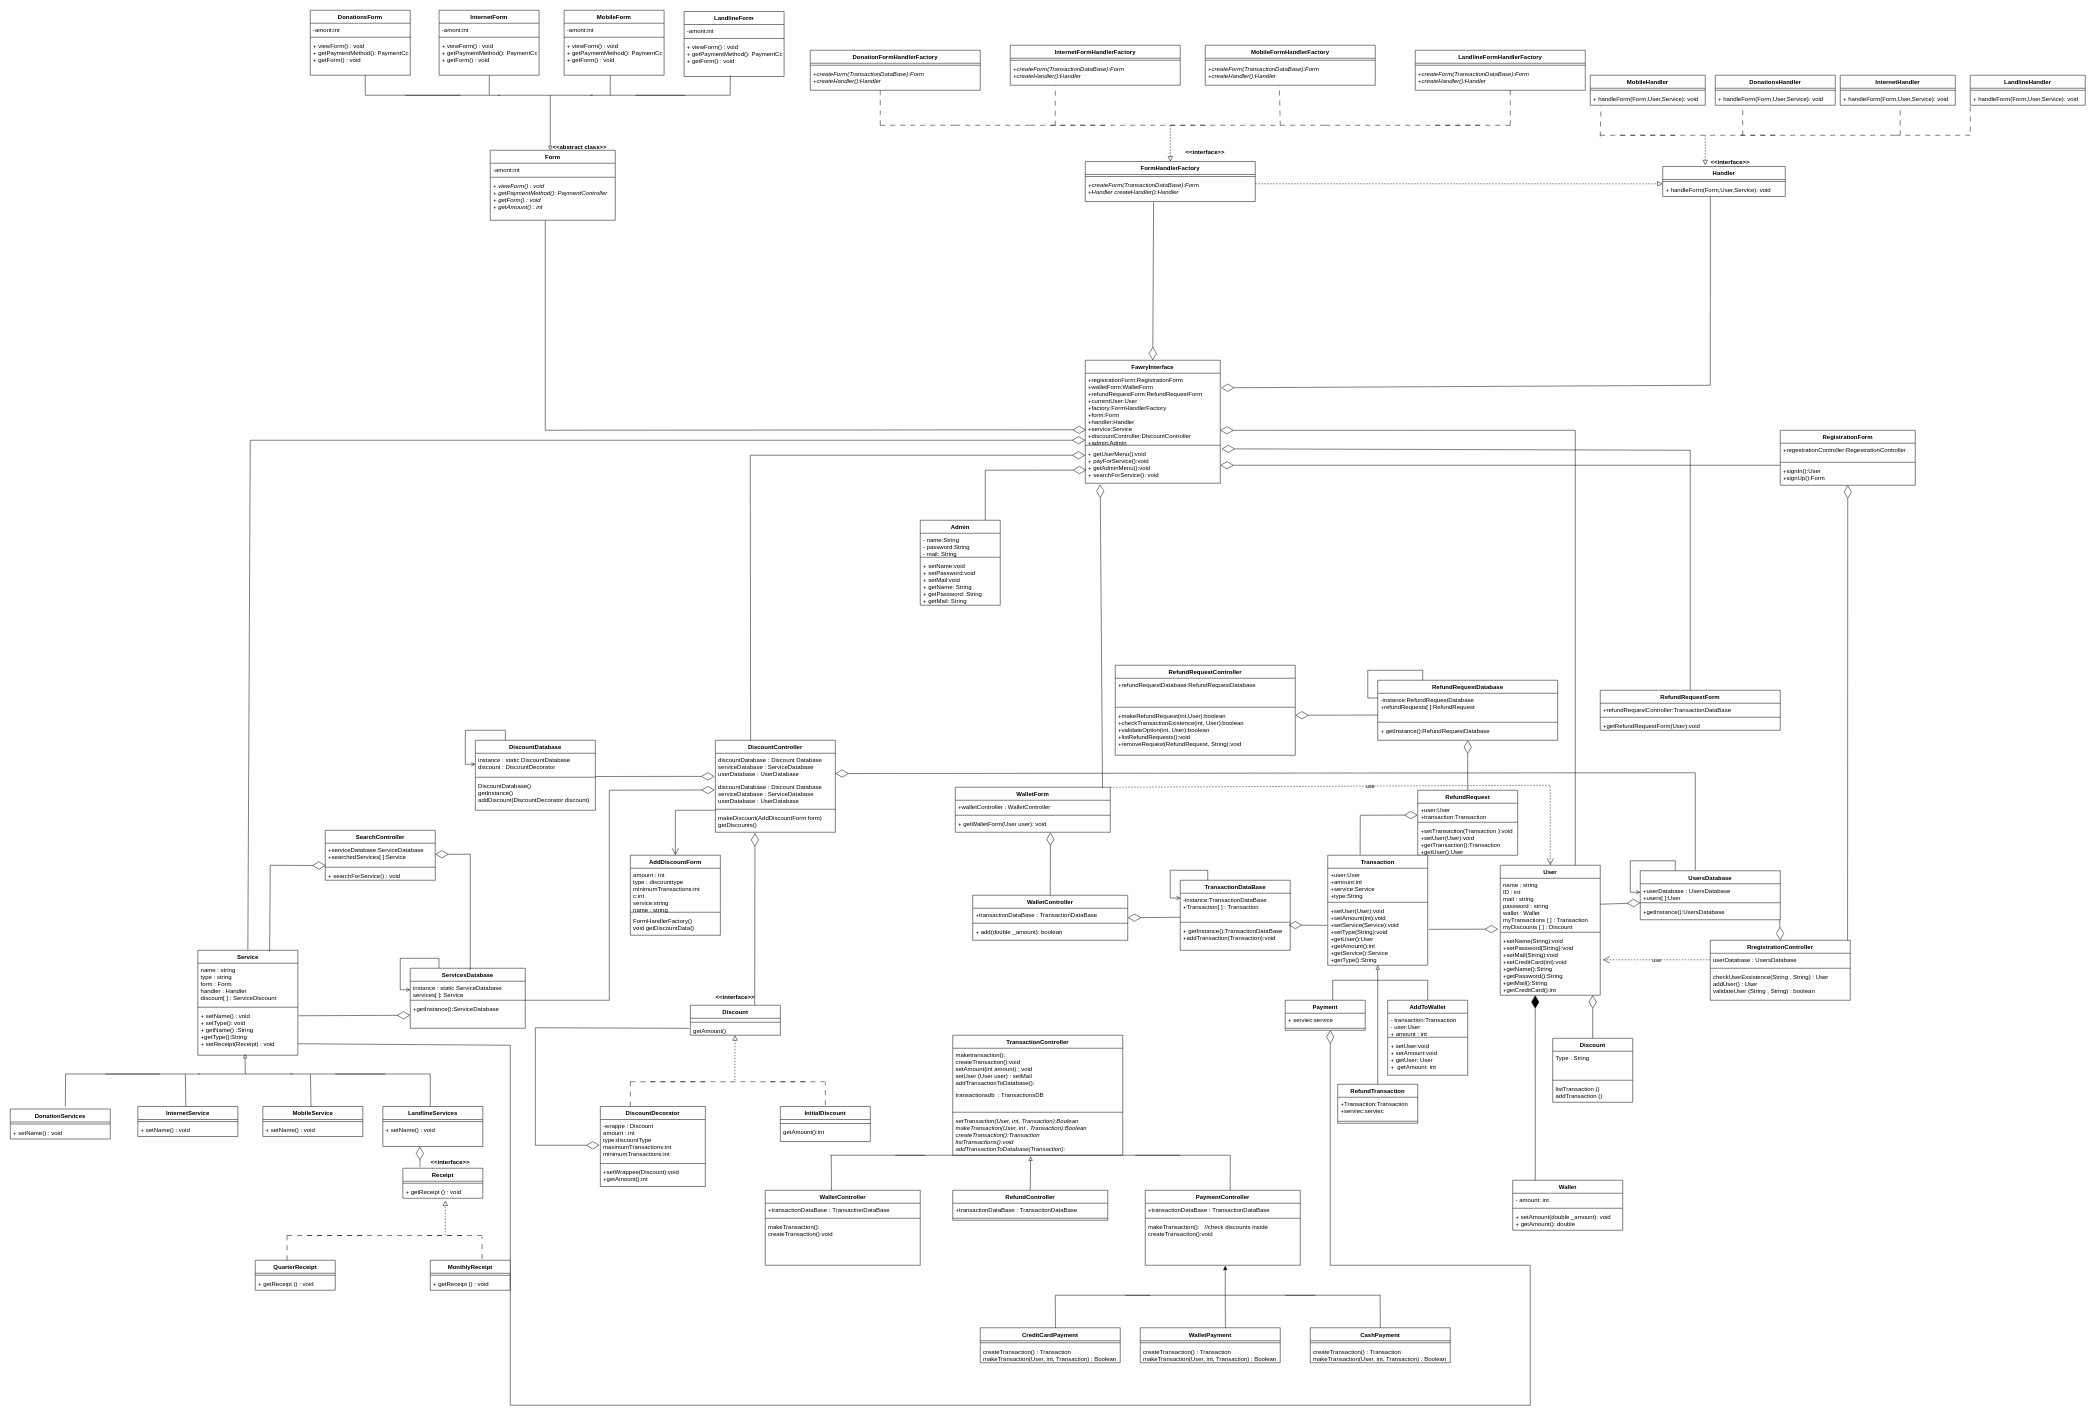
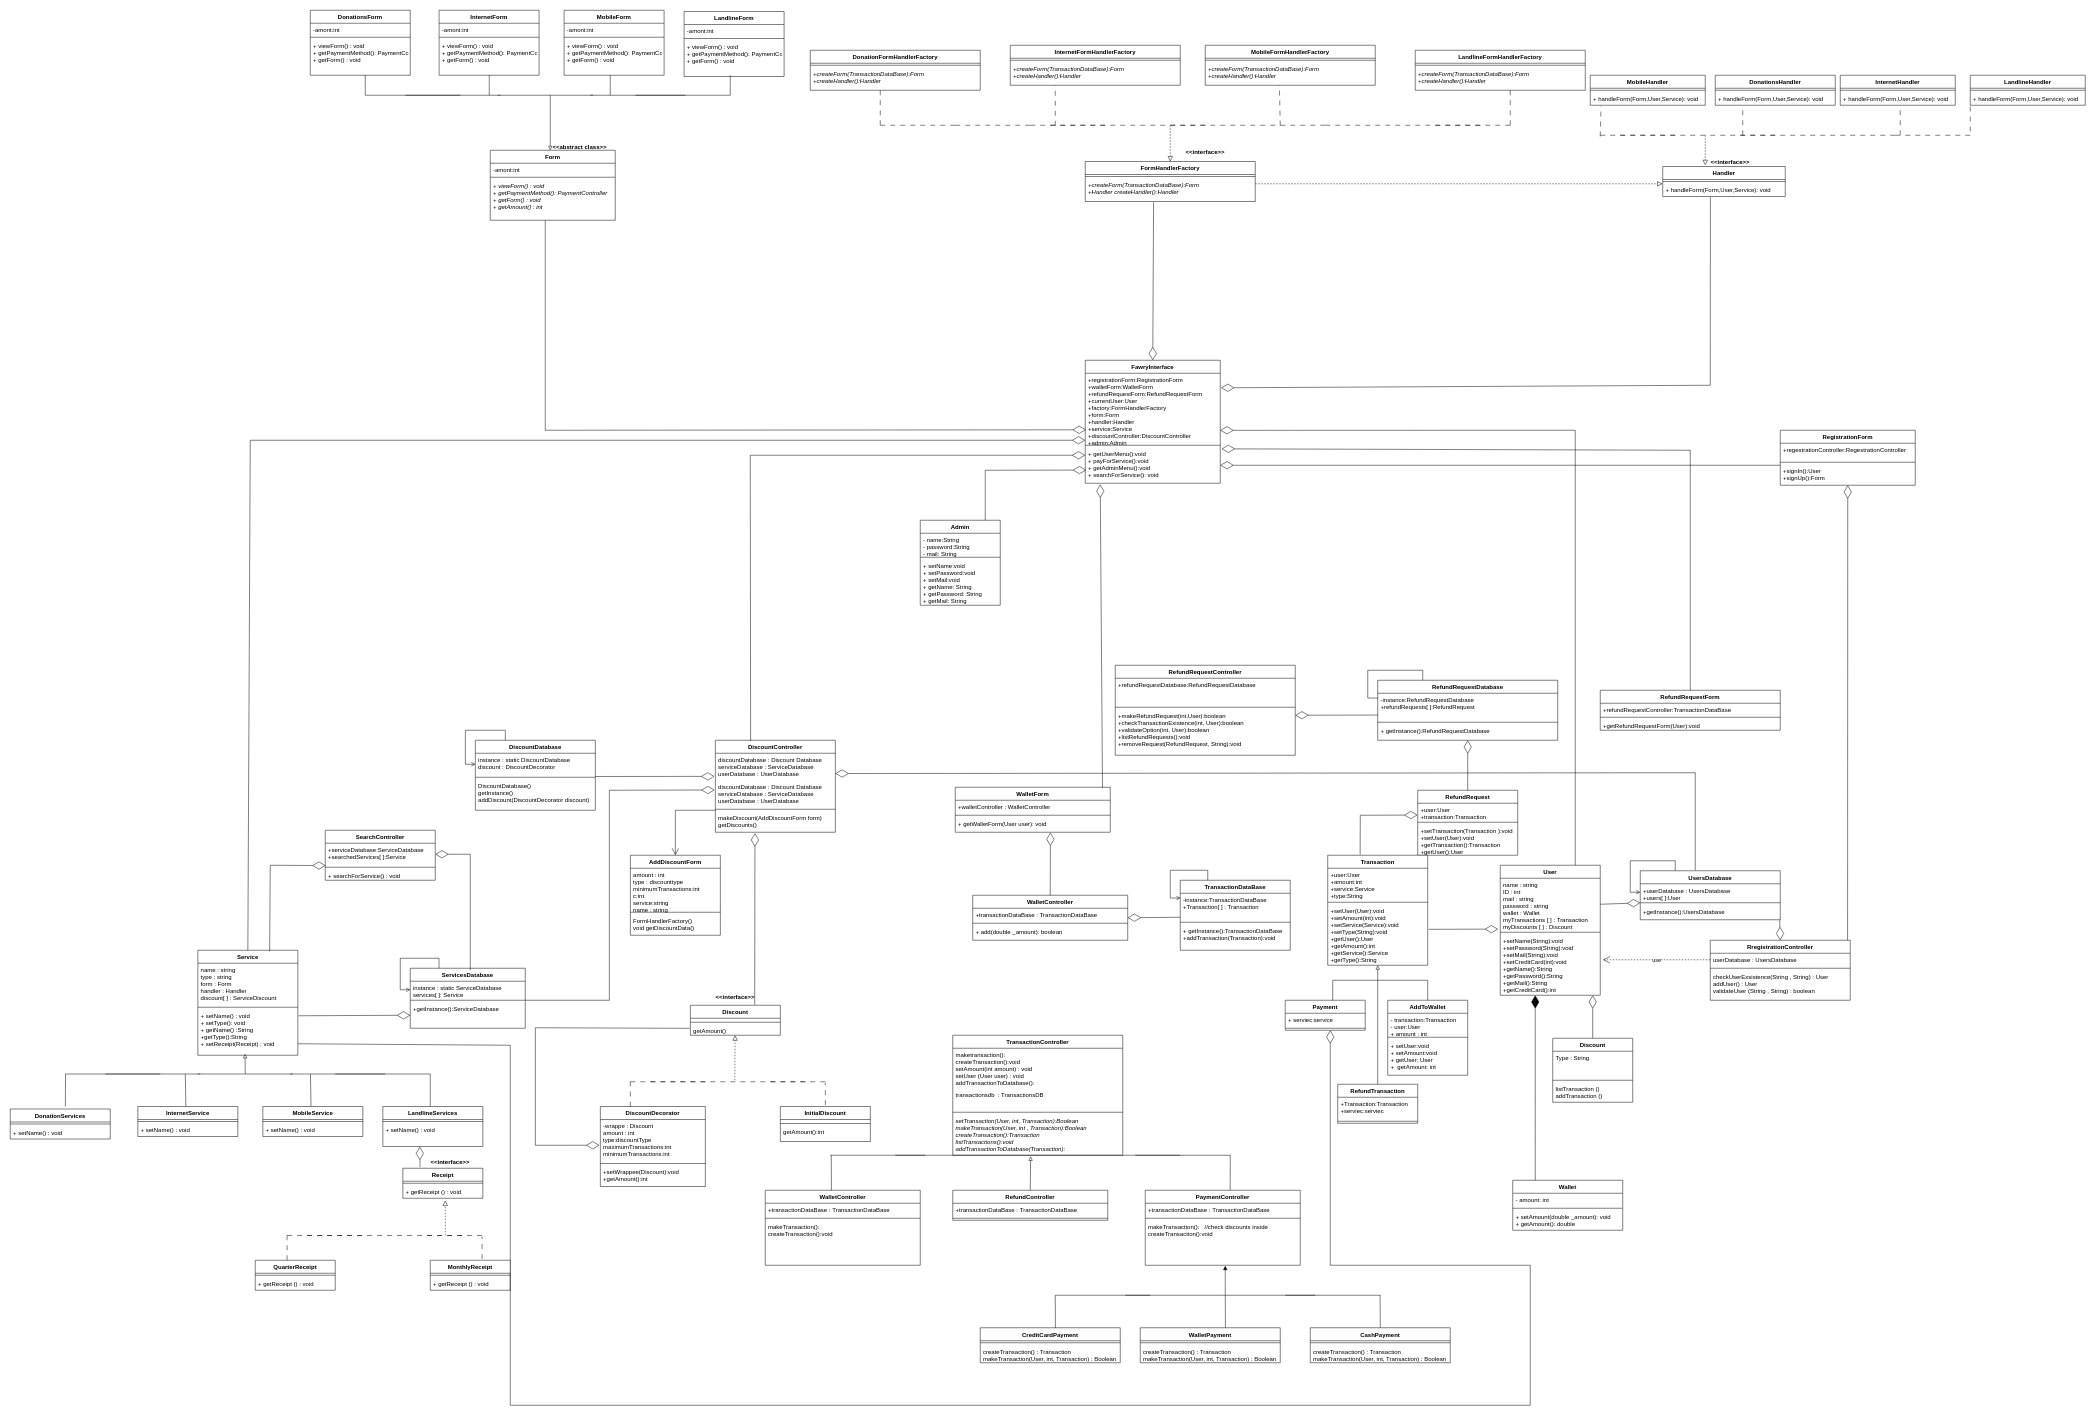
edge "WalletForm" -> "User": removed, label "use"
edge "+setUser(User):void +setAmount(int):void +setService(Service):void +setType(String):void +getUser():User +getAmount():int +getService():Service +getType():String" -> "+ getInstance():TransactionDataBase +addTransaction(Transaction):void": removed
node "maketransaction(): createTransaction():void setAmount(int amount) : void setUser (User user) : setMail addTransactionToDatabase():": label "maketransaction(): createTransaction():void setAmount(int amount) : void setUser (User user) : setMail addTransactionToDatabase():" -> "maketransaction(): createTransaction():void setAmount(int amount) : void setUser (User user) : void addTransactionToDatabase():"
